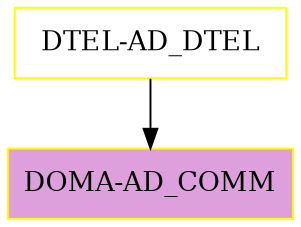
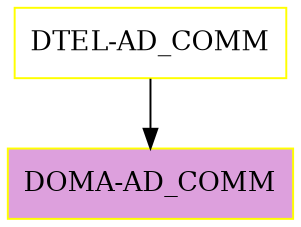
node "DTEL-AD_DTEL": label "DTEL-AD_DTEL" -> "DTEL-AD_COMM"
